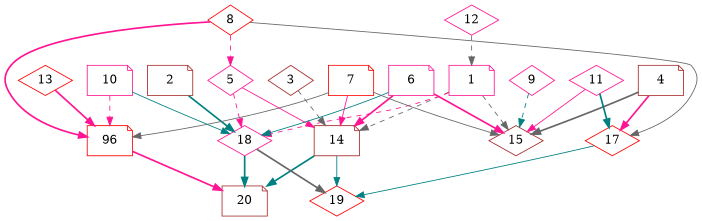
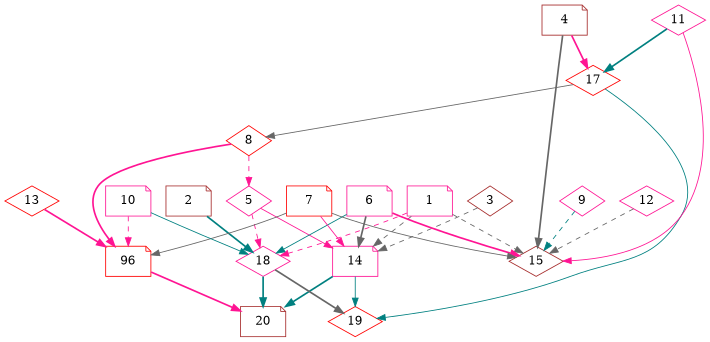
edge "8" -> "17": reversed
edge "12" -> "1": now "12" -> "15"
edge "6" -> "14": color deeppink -> gray40
node "14": color brown -> deeppink
